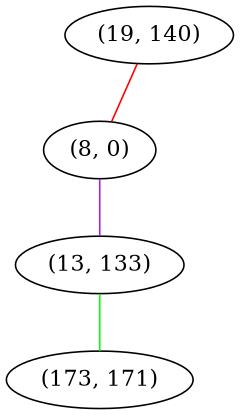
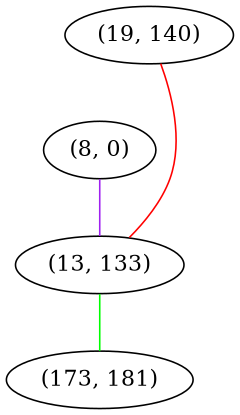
edge "(19, 140)" -- "(8, 0)": now "(19, 140)" -- "(13, 133)"
node "(173, 171)": label "(173, 171)" -> "(173, 181)"
